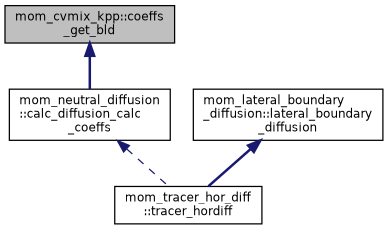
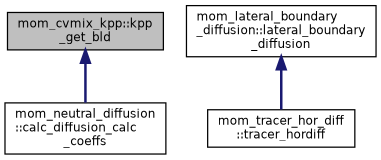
node "mom_cvmix_kpp::coeffs _get_bld": label "mom_cvmix_kpp::coeffs _get_bld" -> "mom_cvmix_kpp::kpp _get_bld"
edge "mom_tracer_hor_diff ::tracer_hordiff" -> "mom_neutral_diffusion ::calc_diffusion_calc _coeffs": removed
